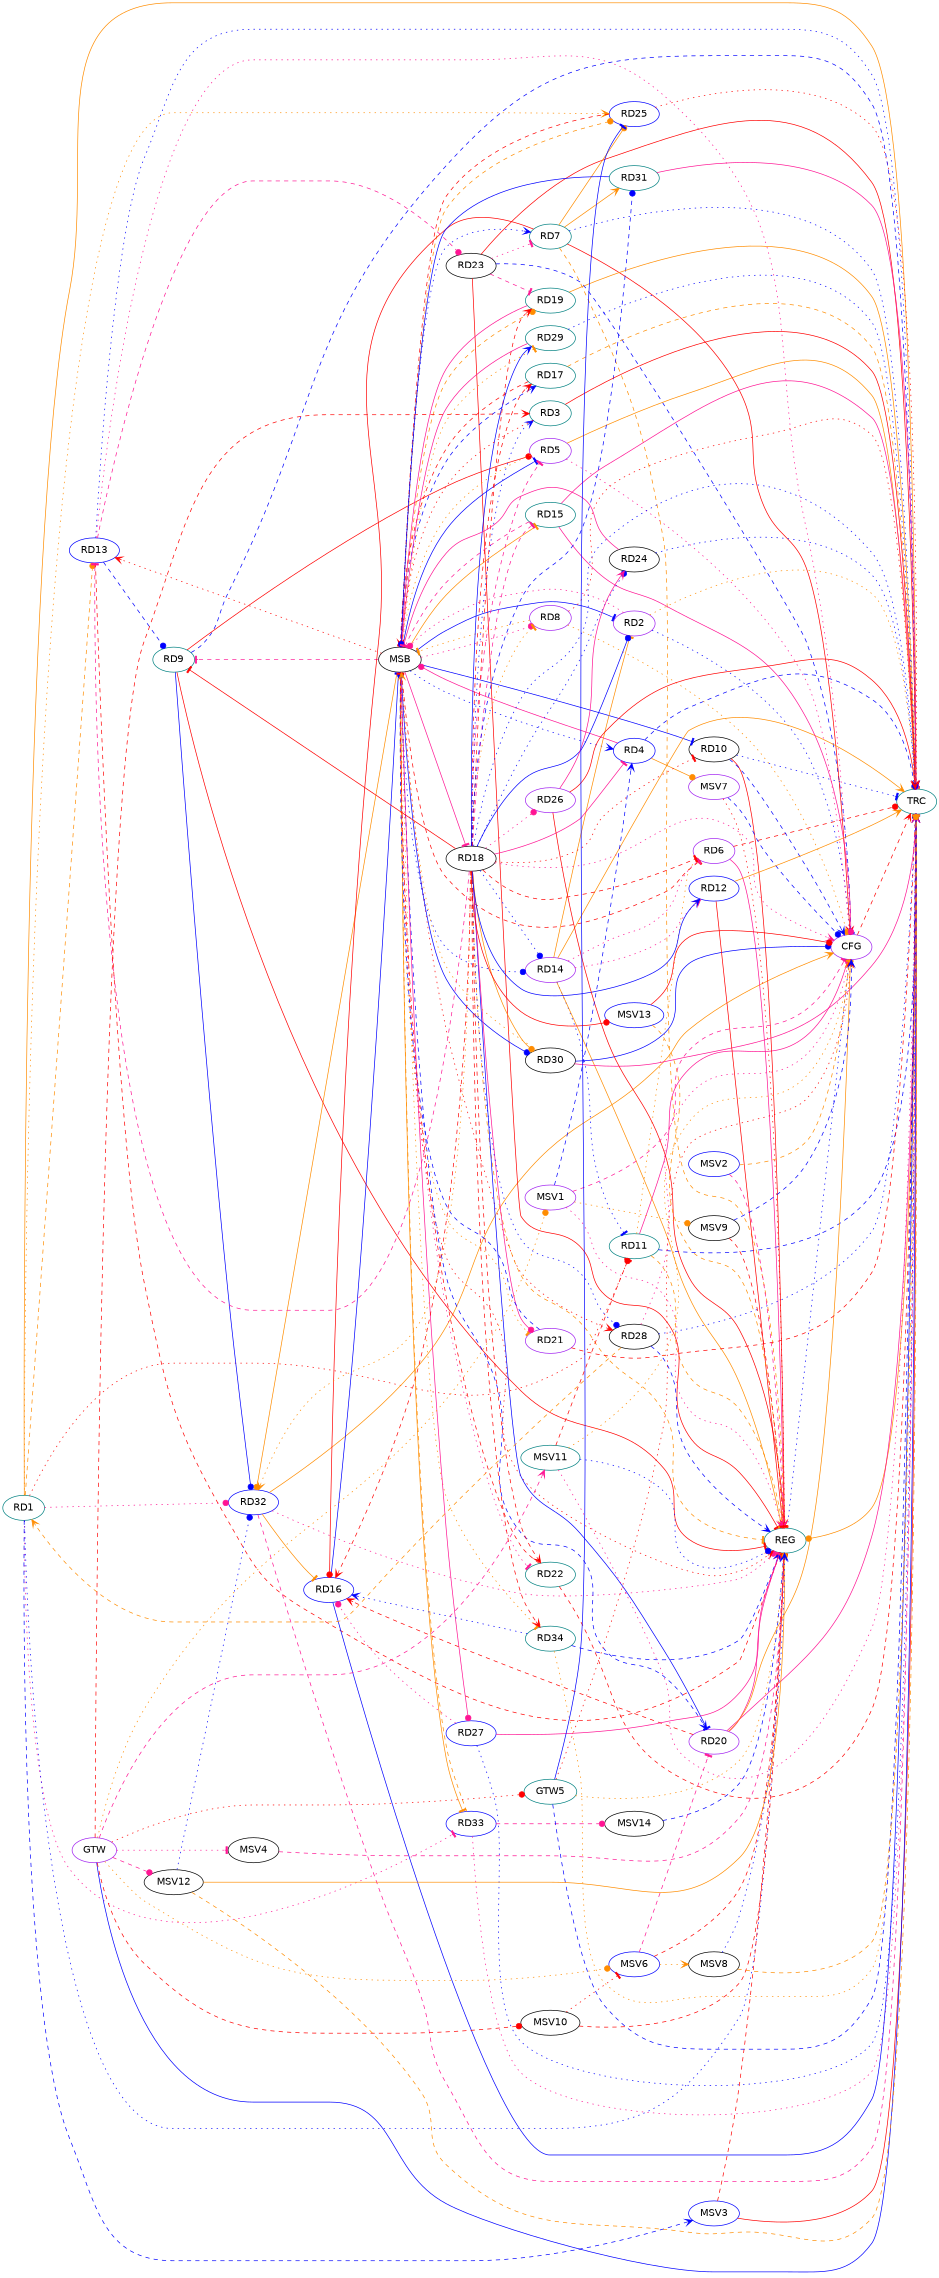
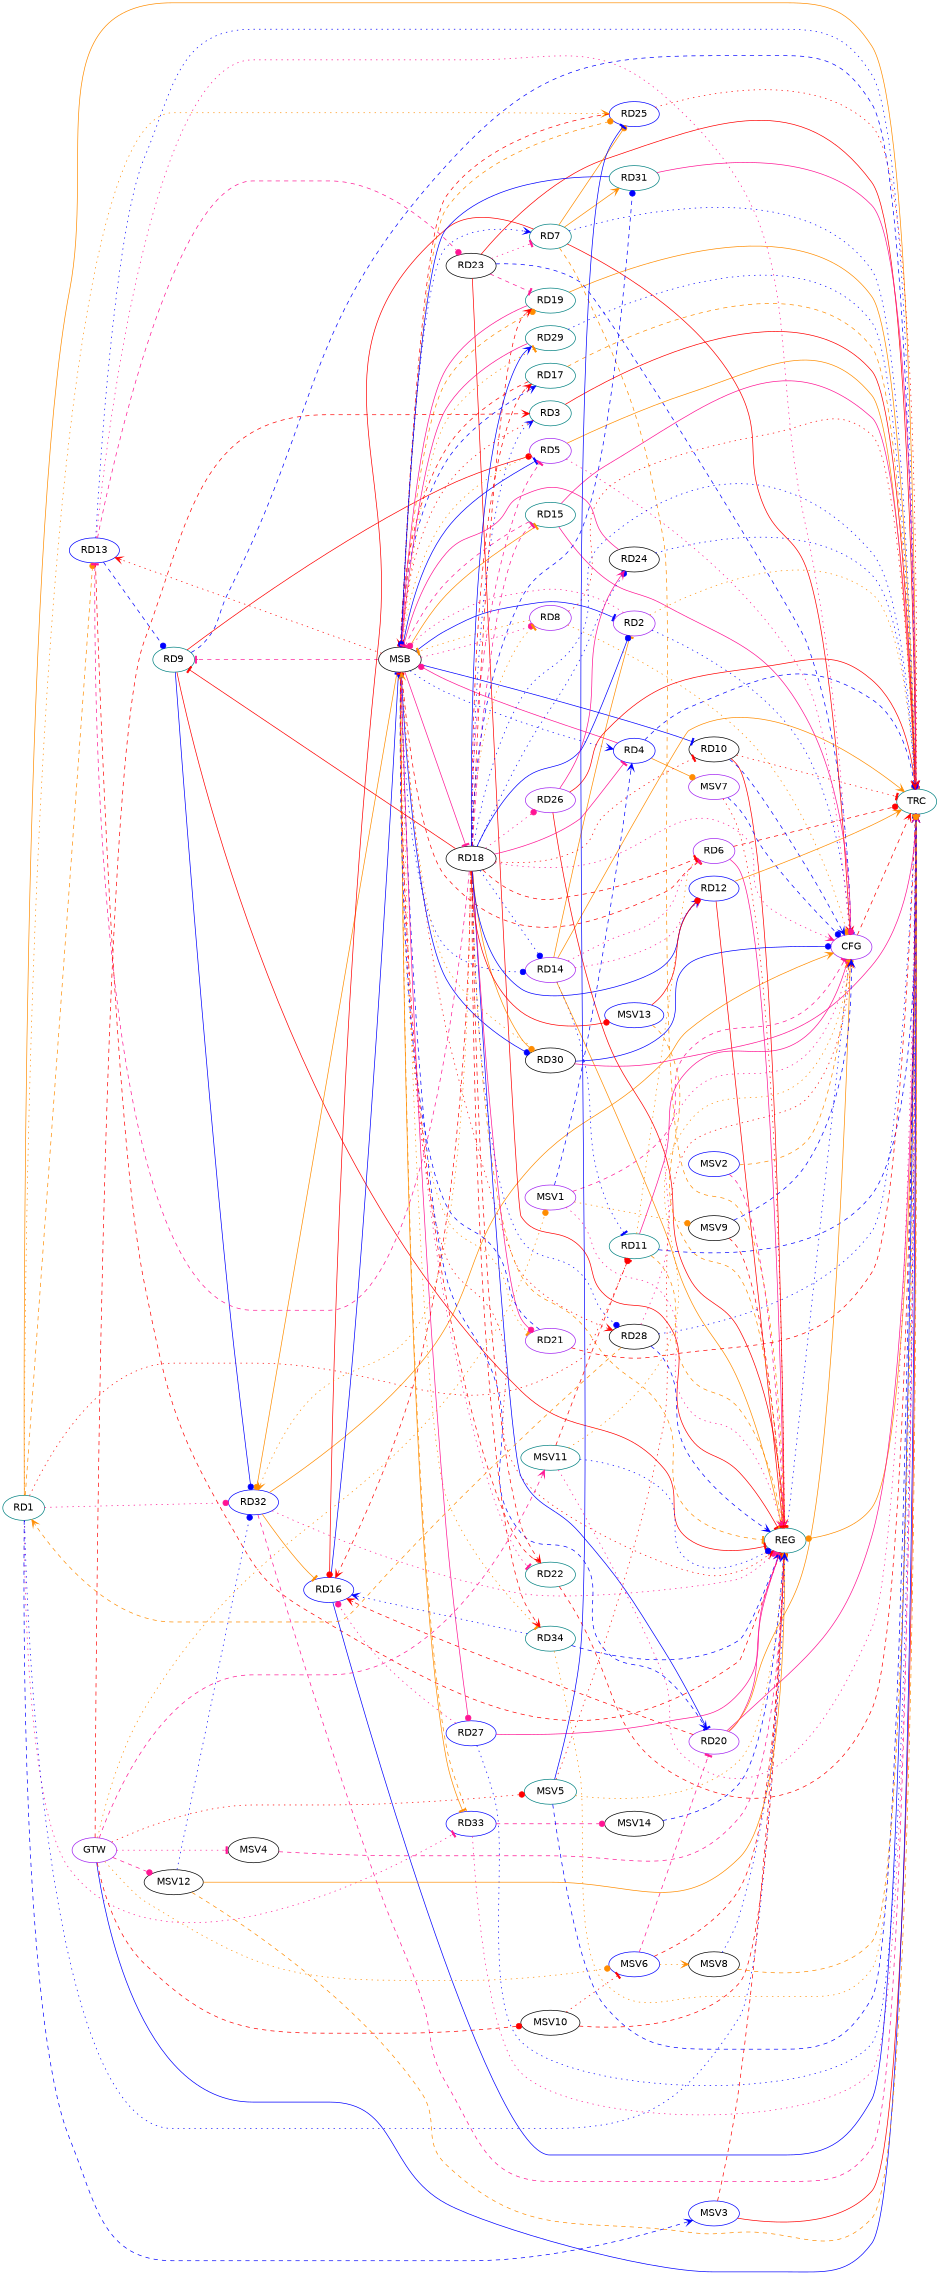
edge "RD10" -> "TRC": color blue -> red
edge "MSV13" -> "CFG": now "MSV13" -> "RD12"
node "GTW5": label "GTW5" -> "MSV5"
